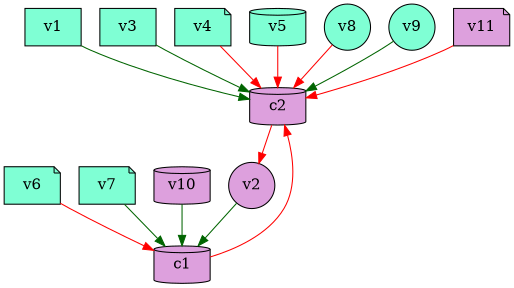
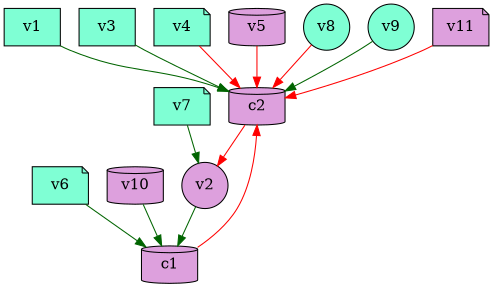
node "v5": fillcolor aquamarine -> plum
edge "v7" -> "c1": now "v7" -> "v2"
edge "v6" -> "c1": color red -> darkgreen
